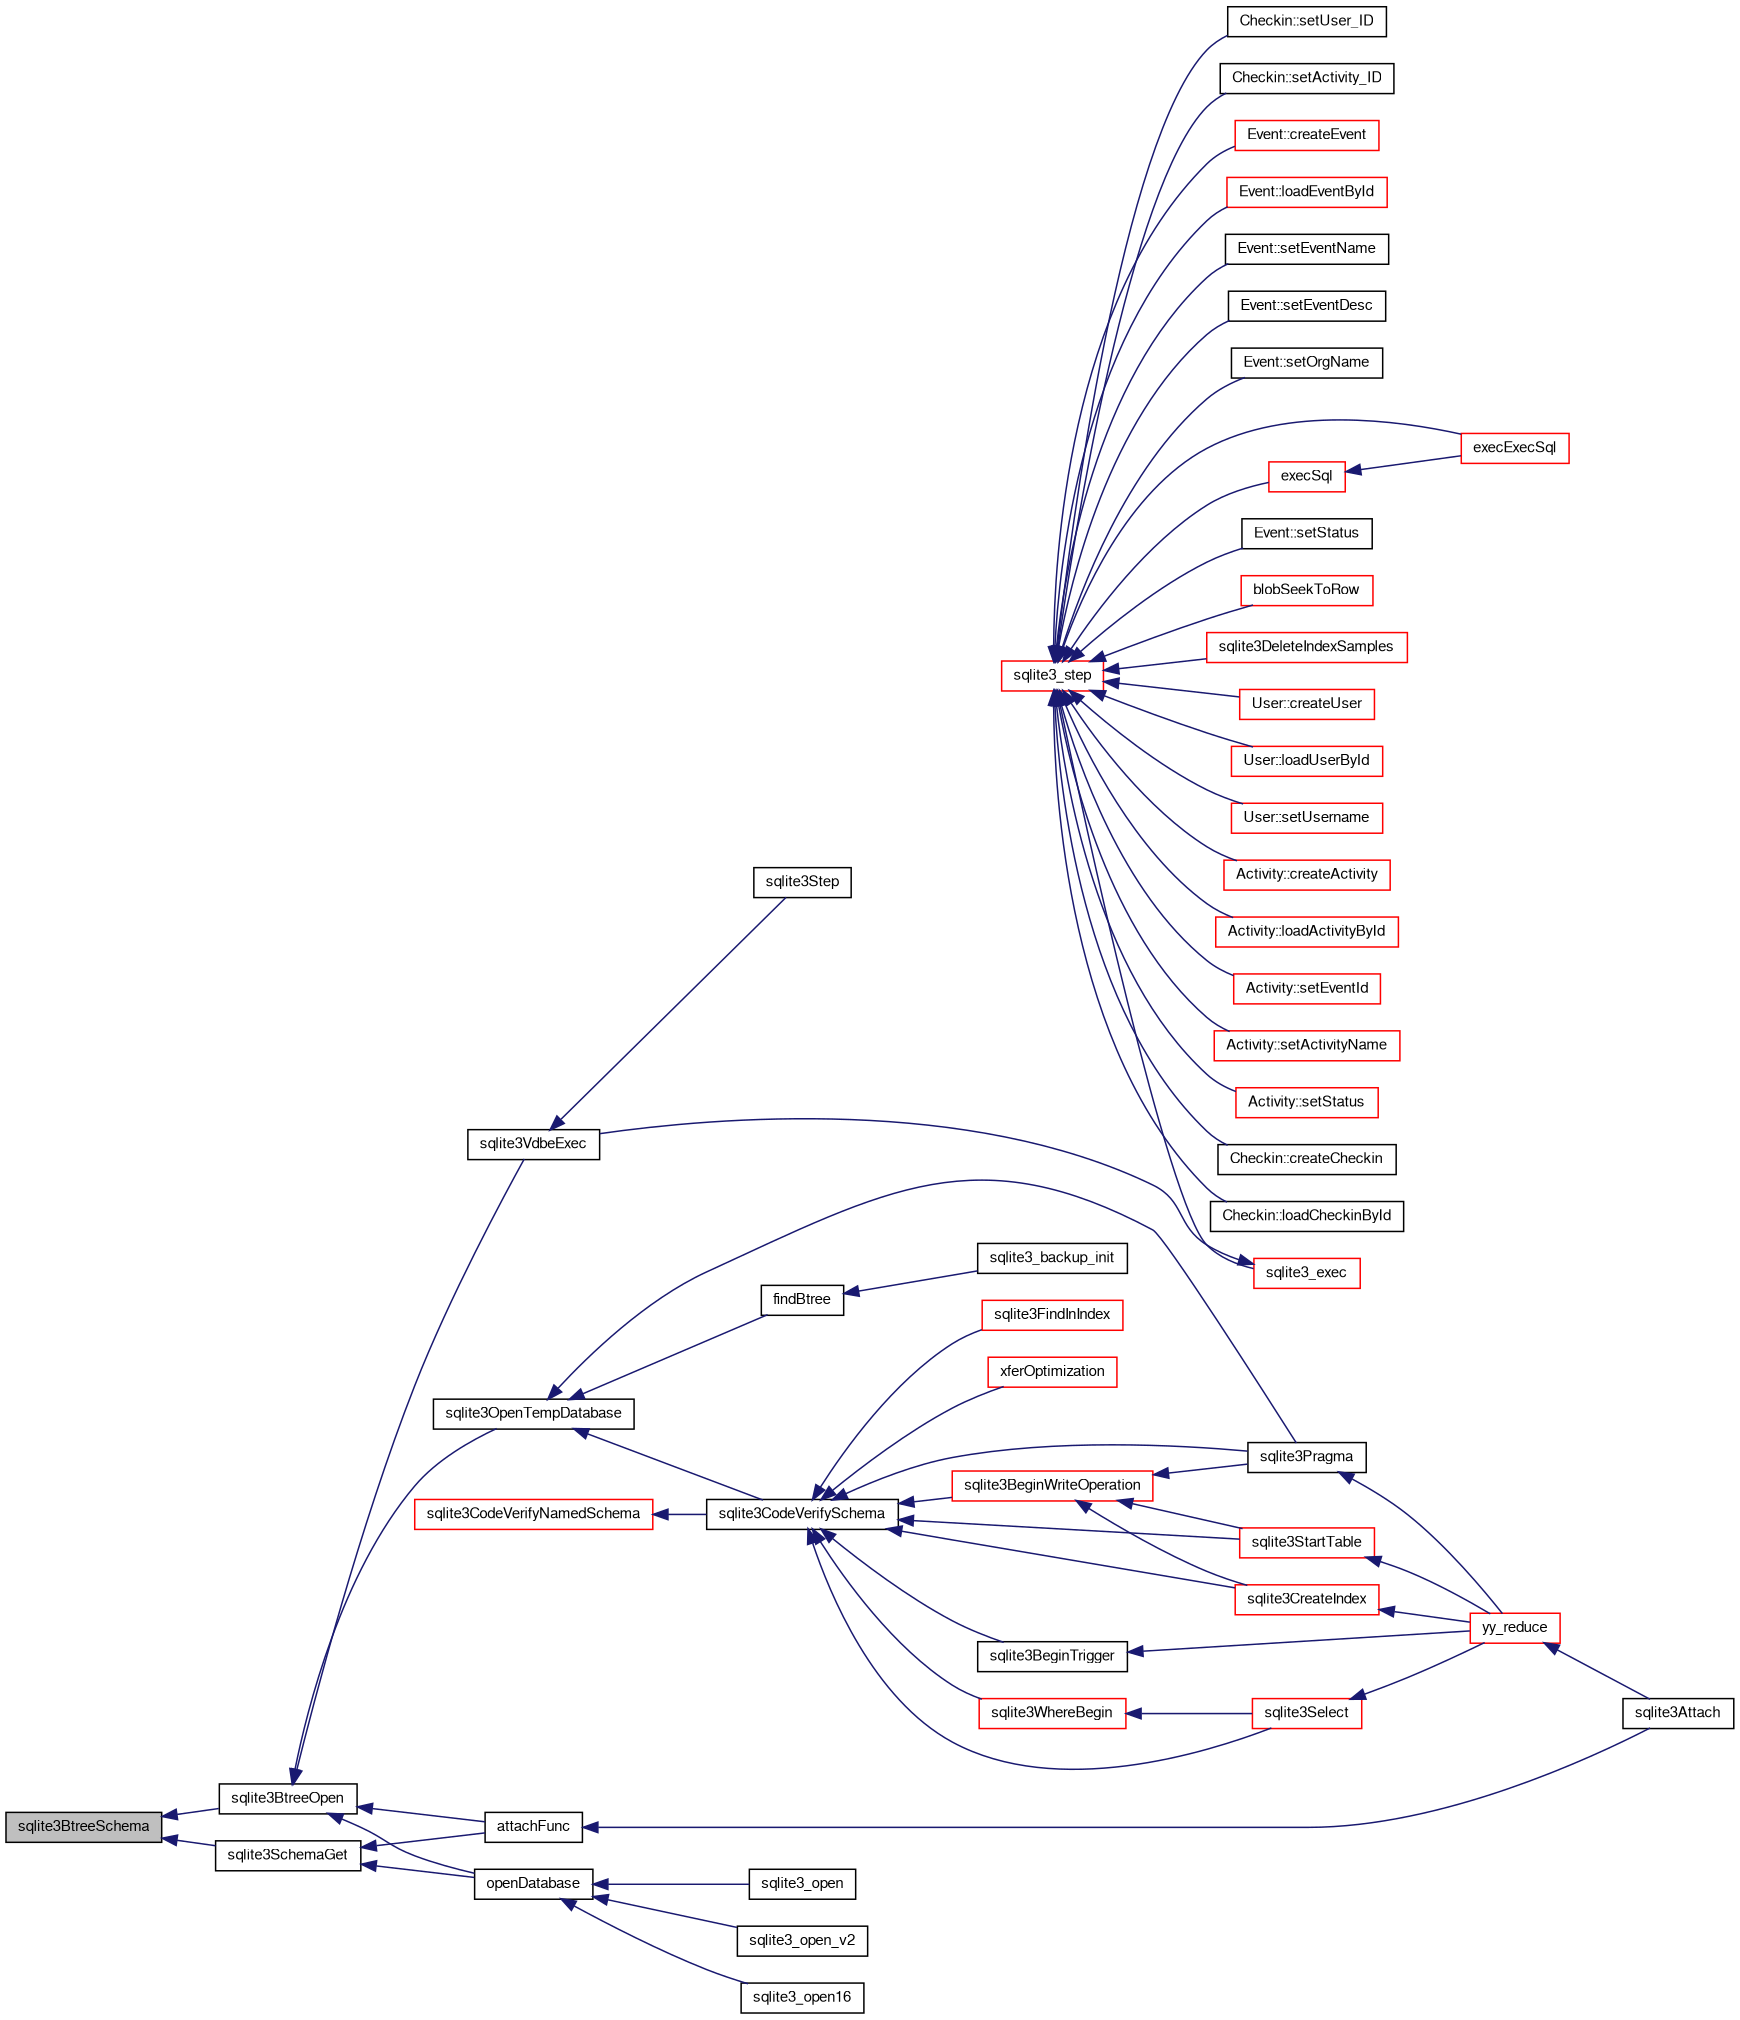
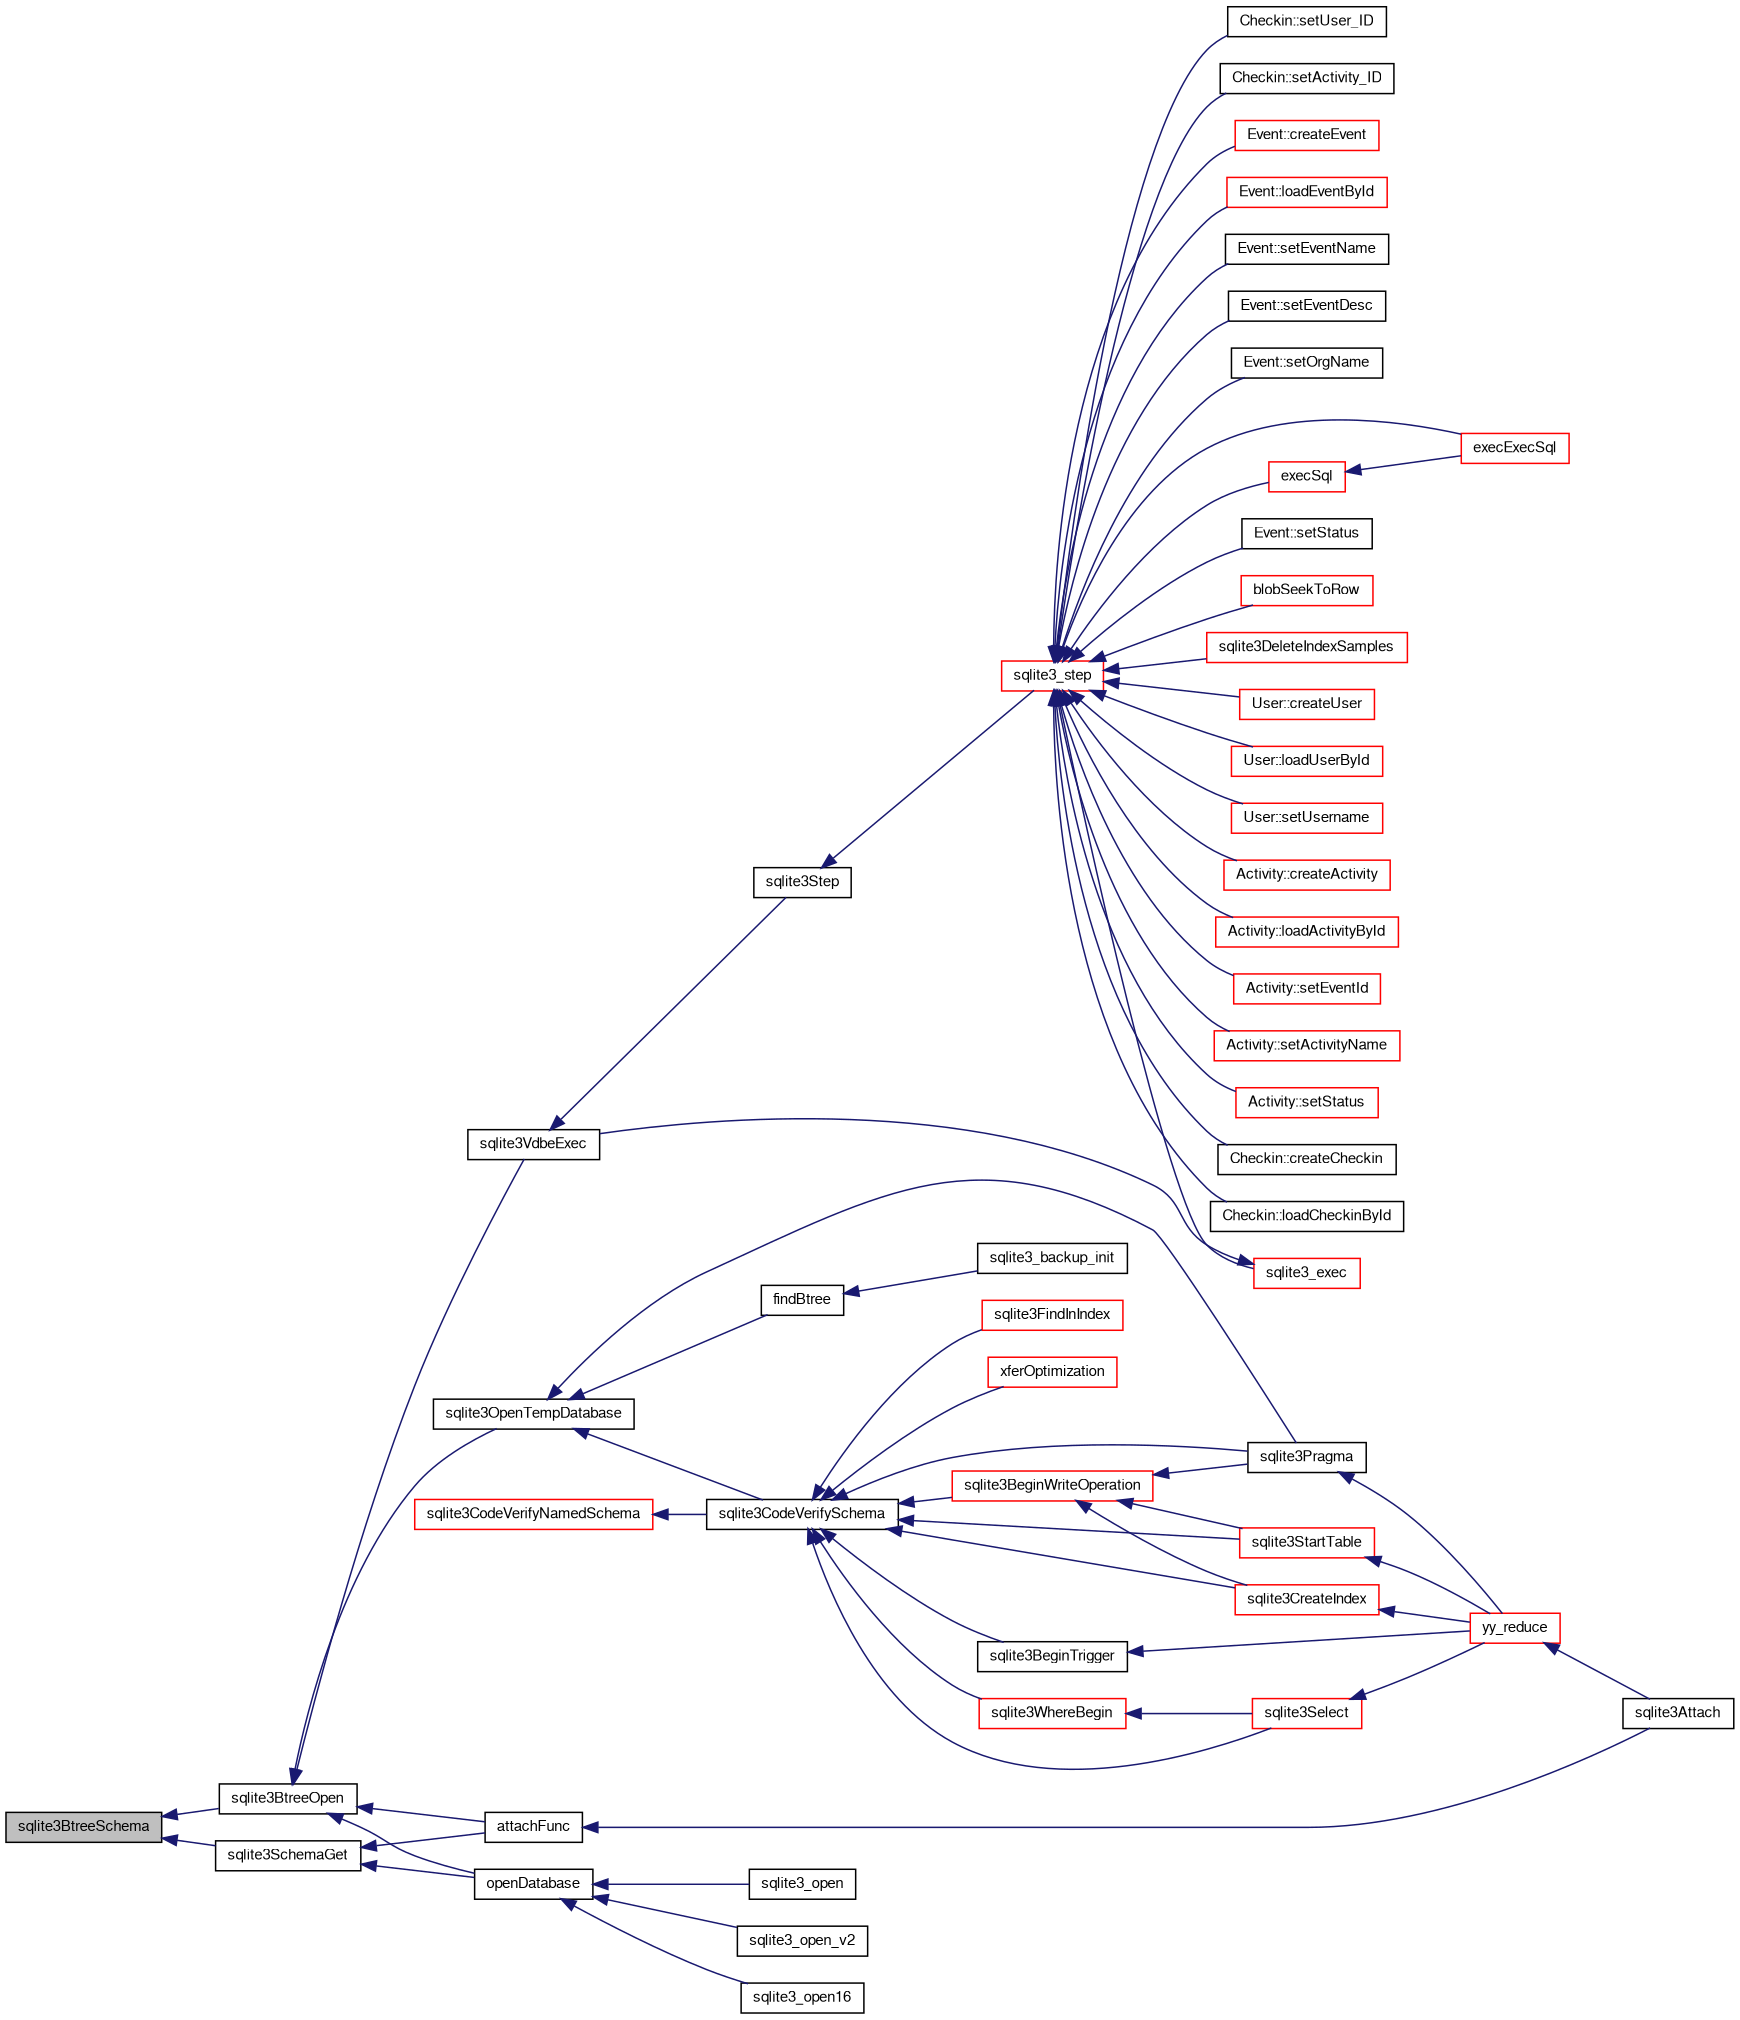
edge "sqlite3_step" -> "sqlite3Step": added
